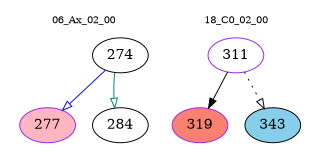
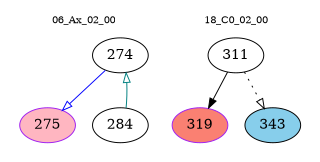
node "311": color purple -> black
edge "274" -> "284": reversed
node "277": label "277" -> "275"
